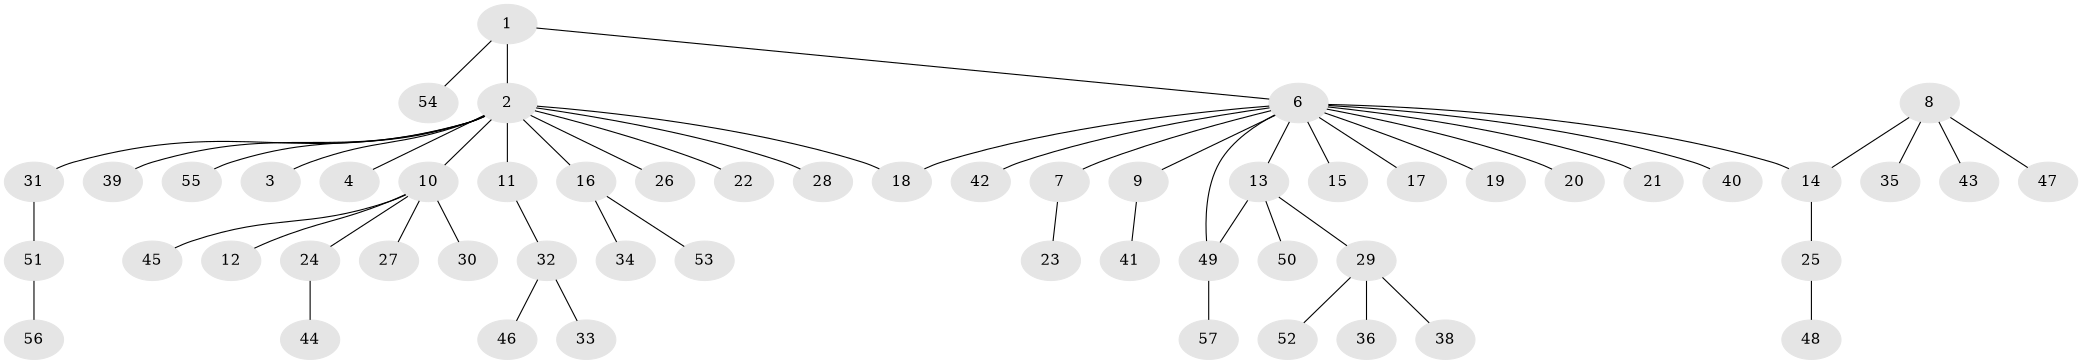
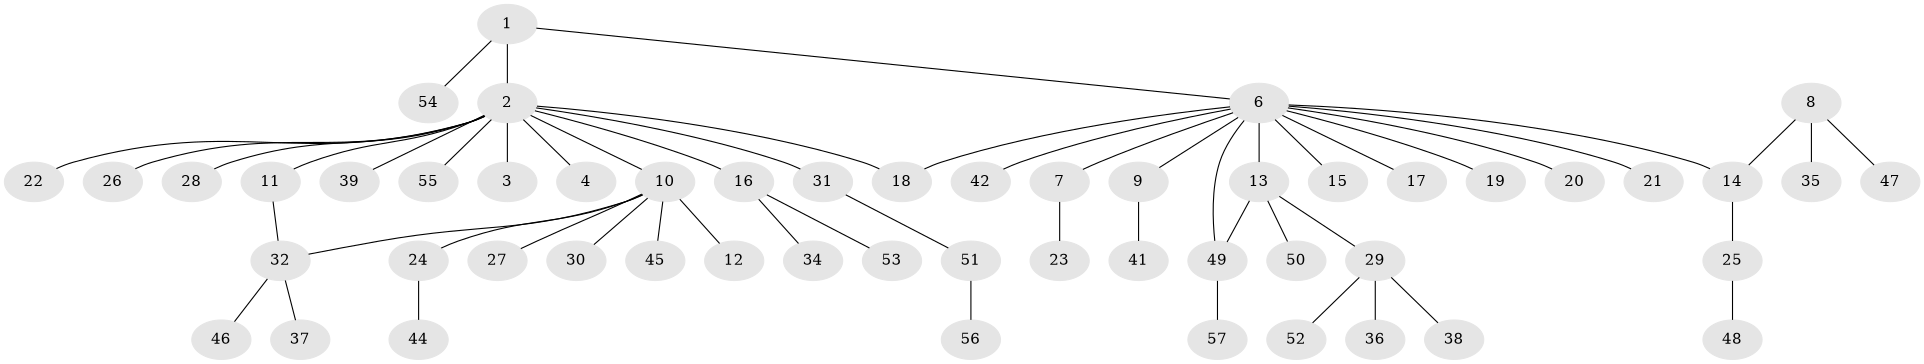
node "40": removed
node "43": removed
edge "10" -- "32": added
node "33": label "33" -> "37"
